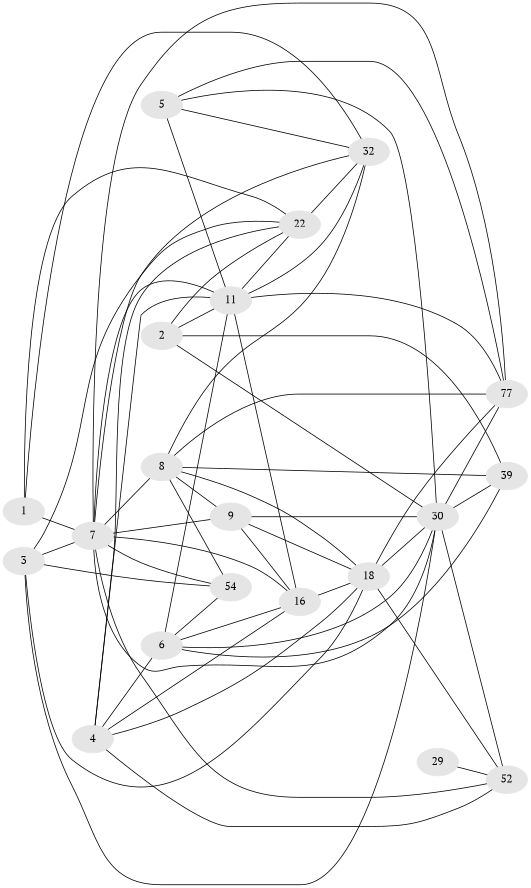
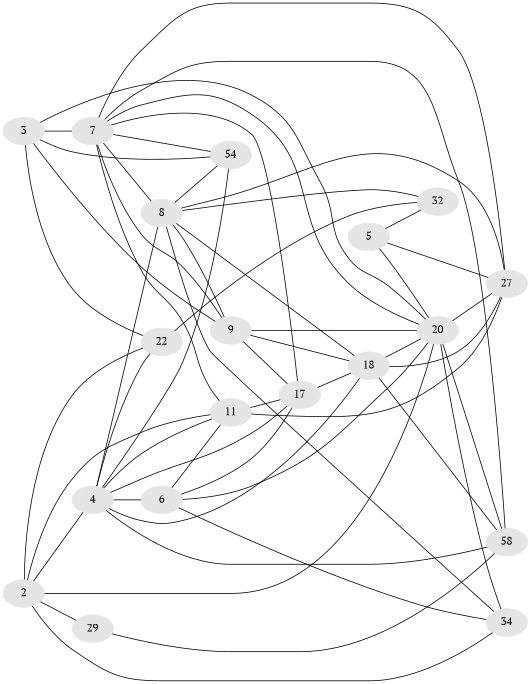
edge "5" -- "11": removed
edge "32" -- "7": removed
edge "32" -- "11": removed
edge "22" -- "11": removed
edge "8" -- "4": added
node "77": label "77" -> "27"
node "39": label "39" -> "34"
node "1": removed
node "30": label "30" -> "20"
edge "4" -- "2": added
node "16": label "16" -> "17"
edge "2" -- "29": added
edge "54" -- "6": now "54" -- "4"
node "52": label "52" -> "58"
edge "3" -- "18": now "3" -- "9"
